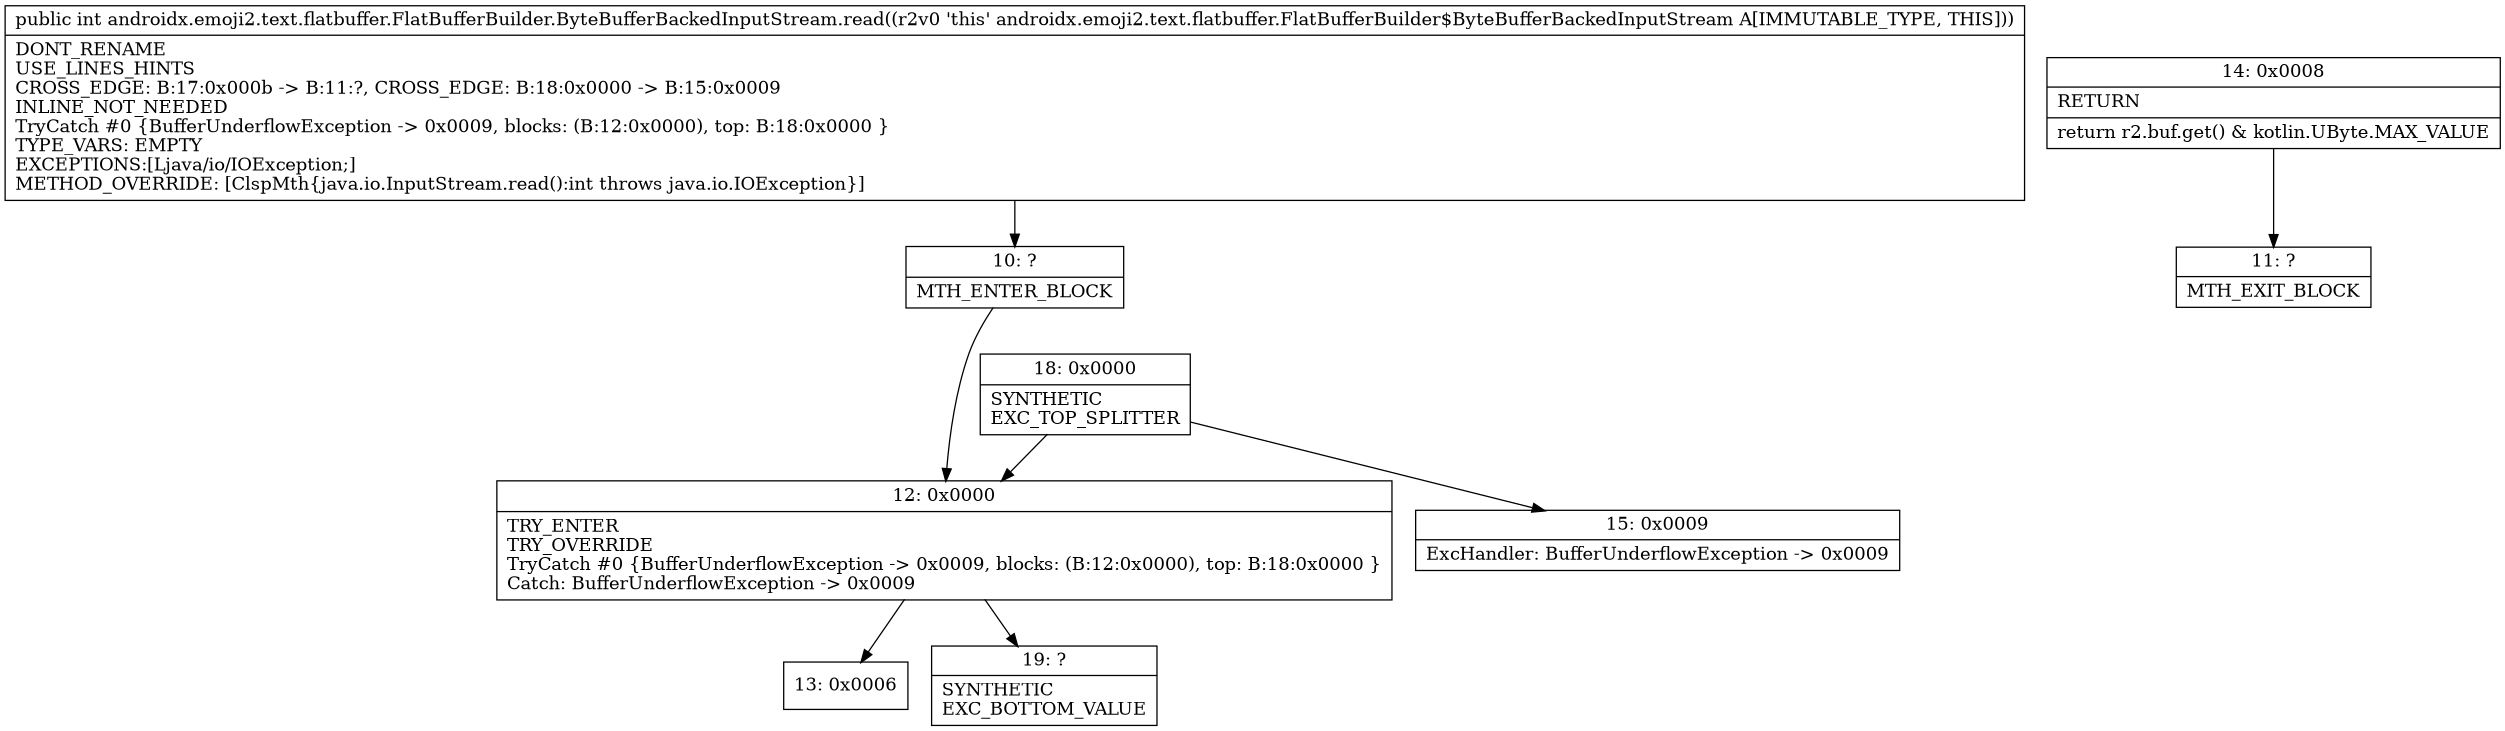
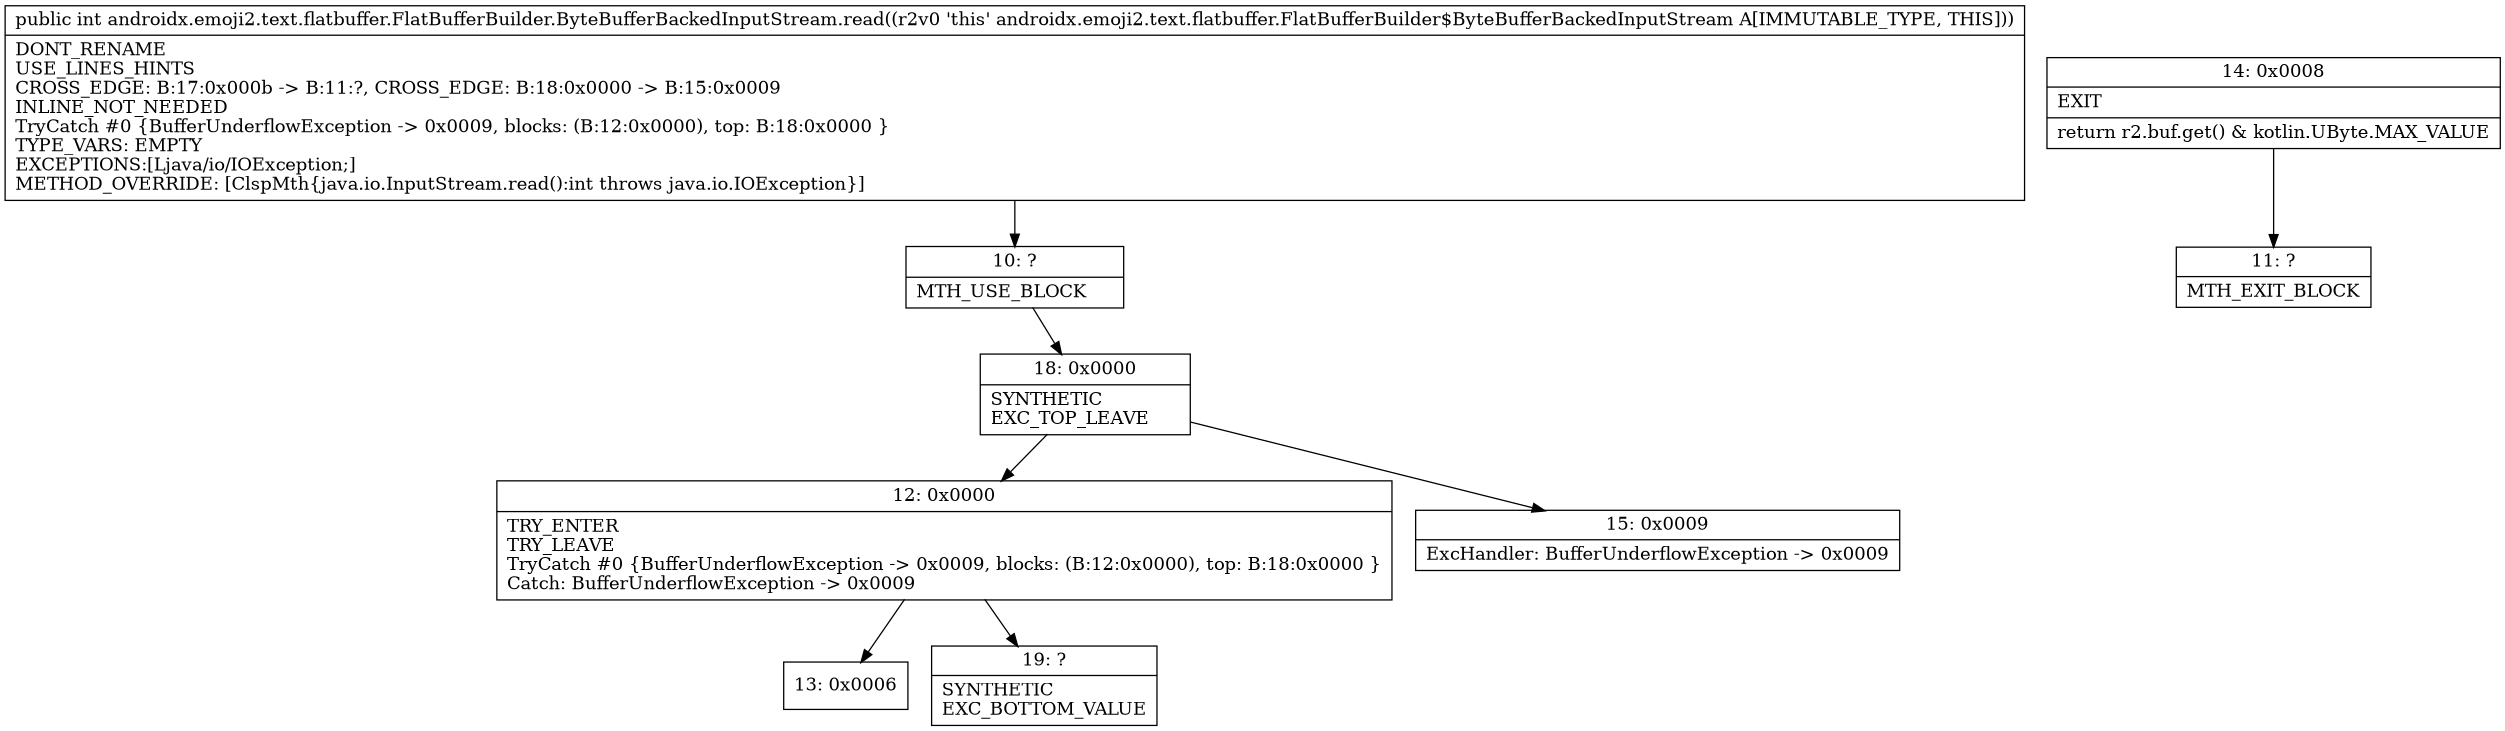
node "14: 0x0008": text "RETURN" -> "EXIT"
node "10: ?": text "MTH_ENTER_BLOCK" -> "MTH_USE_BLOCK"
edge "10: ?" -> "12: 0x0000": now "10: ?" -> "18: 0x0000"
node "18: 0x0000": text "EXC_TOP_SPLITTER" -> "EXC_TOP_LEAVE"
node "12: 0x0000": text "TRY_OVERRIDE" -> "TRY_LEAVE"
